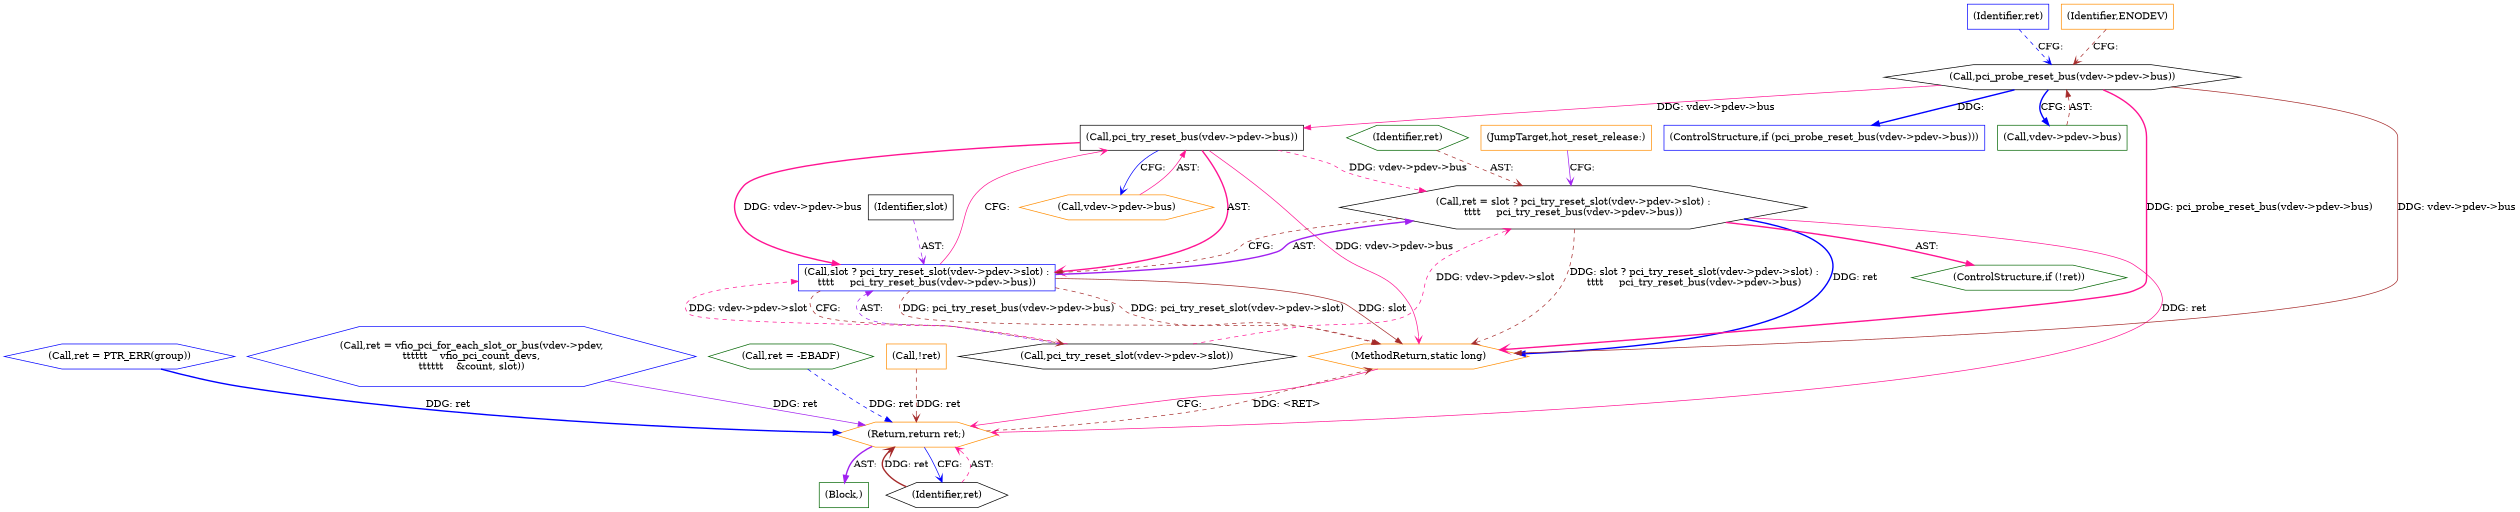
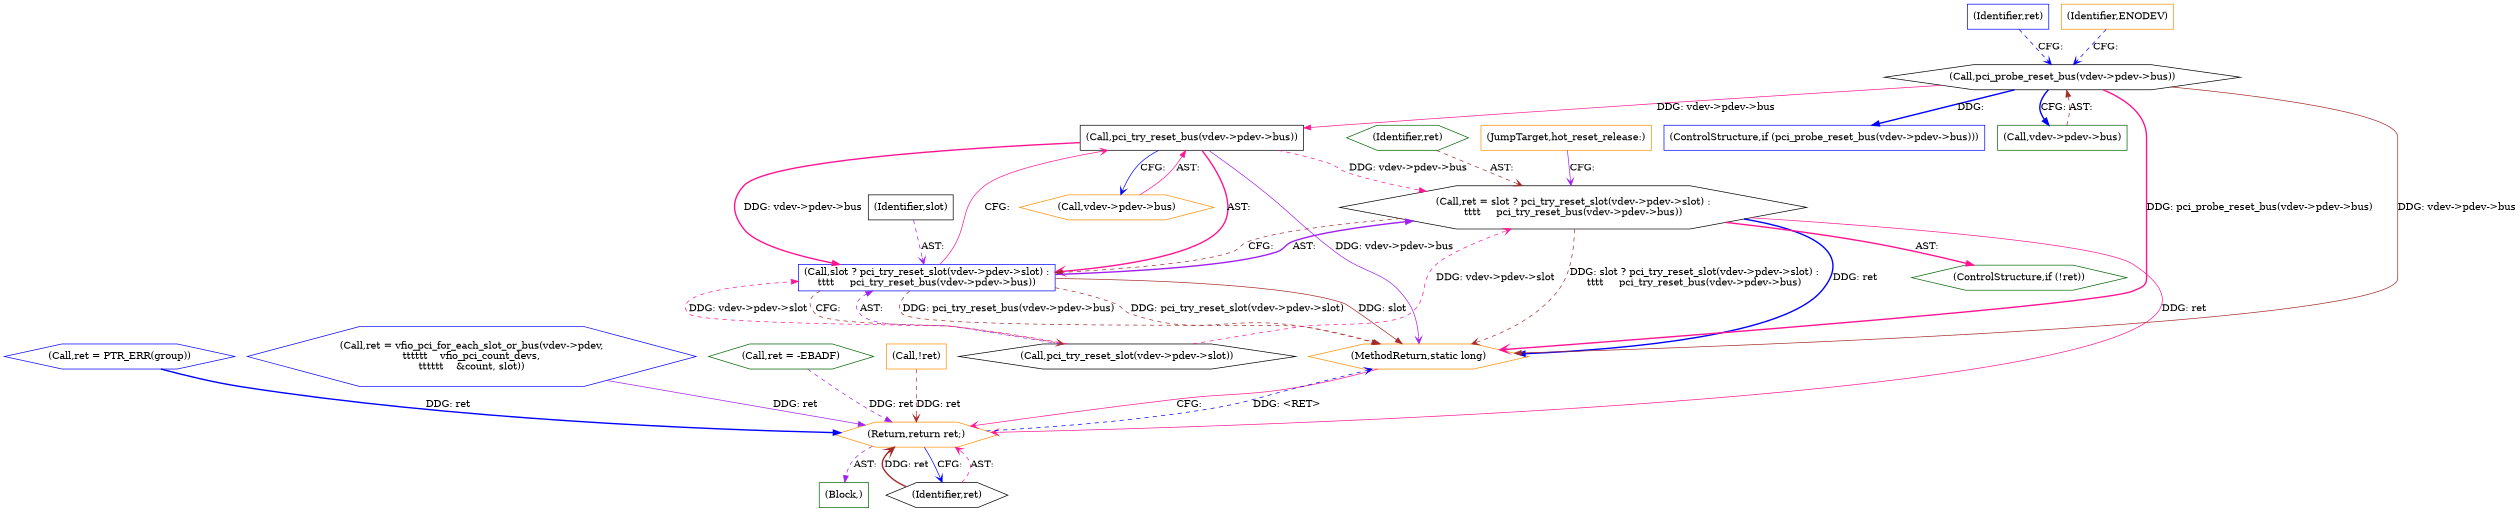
edge "(Identifier,ENODEV)" -> "(Call,pci_probe_reset_bus(vdev->pdev->bus))": color brown -> blue
edge "(Call,pci_try_reset_bus(vdev->pdev->bus))" -> "(MethodReturn,static long)": color deeppink -> purple
edge "(Call,ret = -EBADF)" -> "(Return,return ret;)": color blue -> purple
edge "(Return,return ret;)" -> "(MethodReturn,static long)": color brown -> blue
edge "(Return,return ret;)" -> "(Block,)": style bold -> dashed
